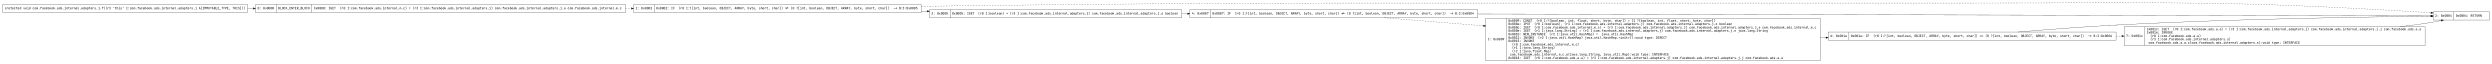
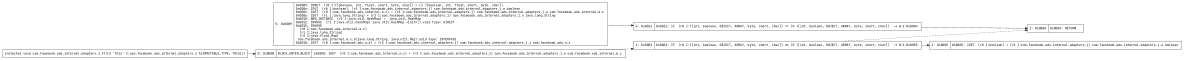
node "4: 0x0007": removed
node "7: 0x001c": removed
